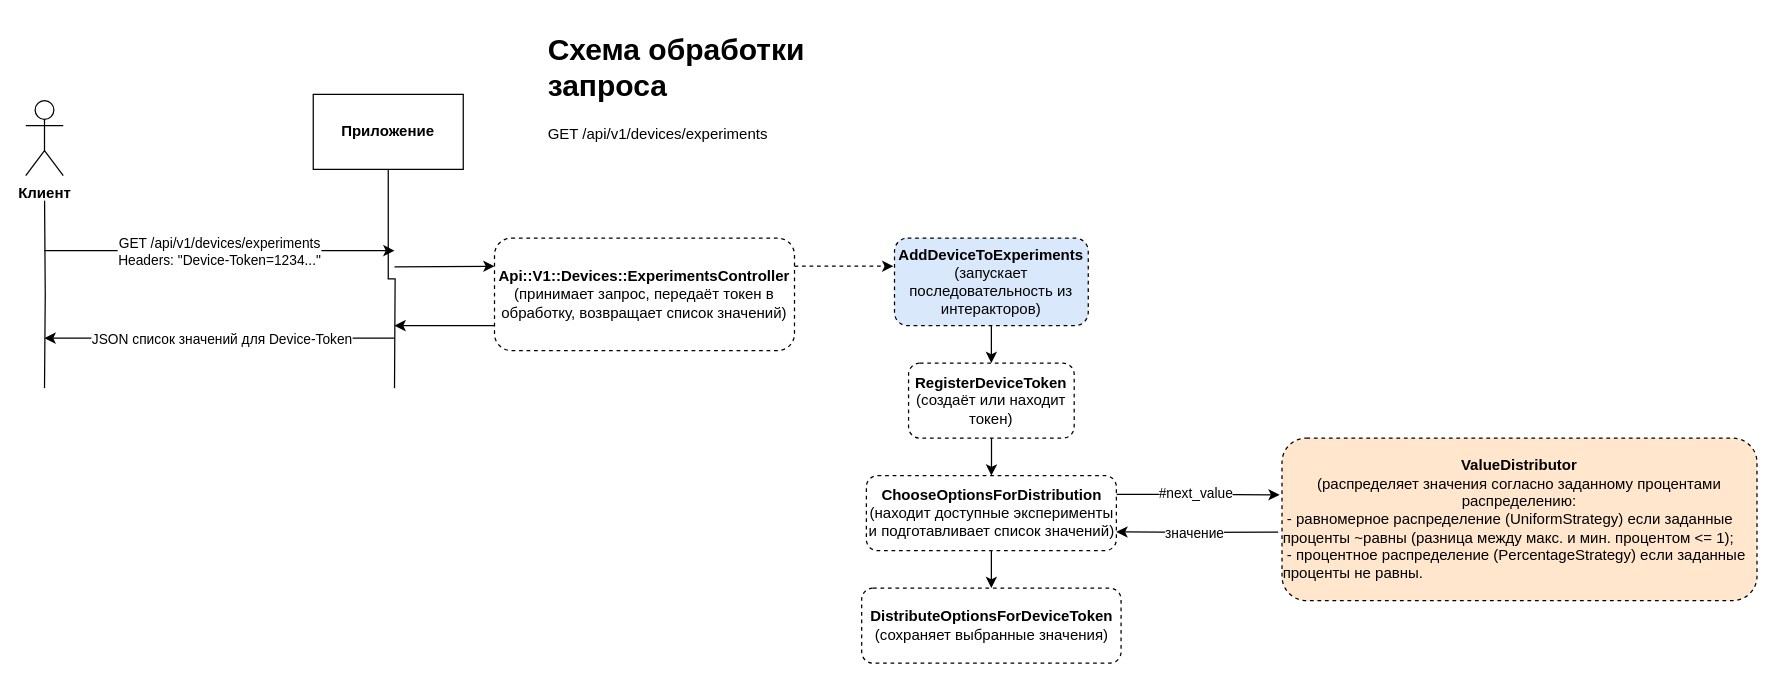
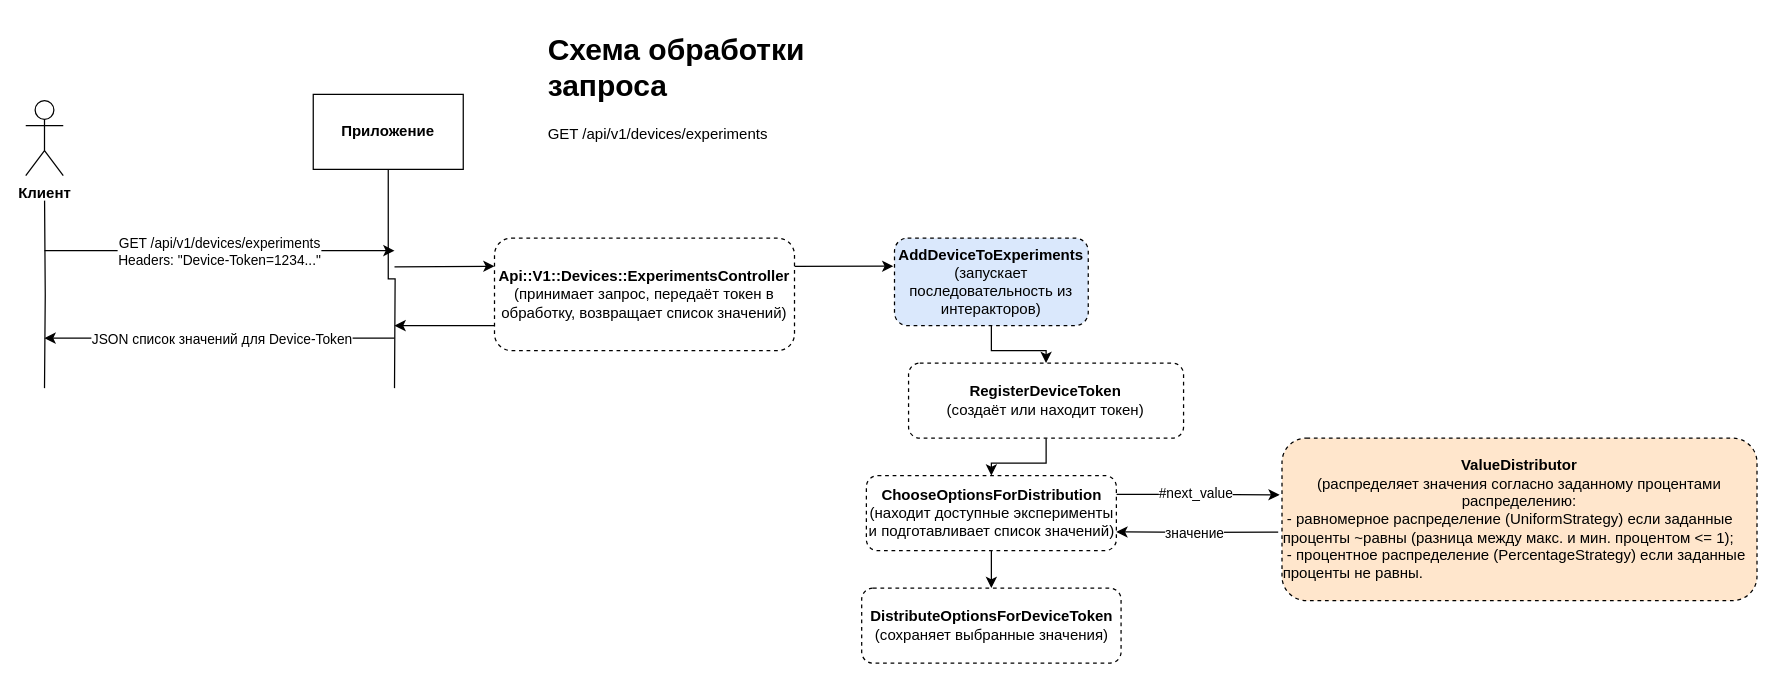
edge "Api::V1::Devices::ExperimentsController (принимает запрос, передаёт токен в обработку, возвращает список значений)" -> "AddDeviceToExperiments (запускает последовательность из интеракторов)": style dashed -> solid
node "RegisterDeviceToken (создаёт или находит токен)": size 166x75 -> 275x75
